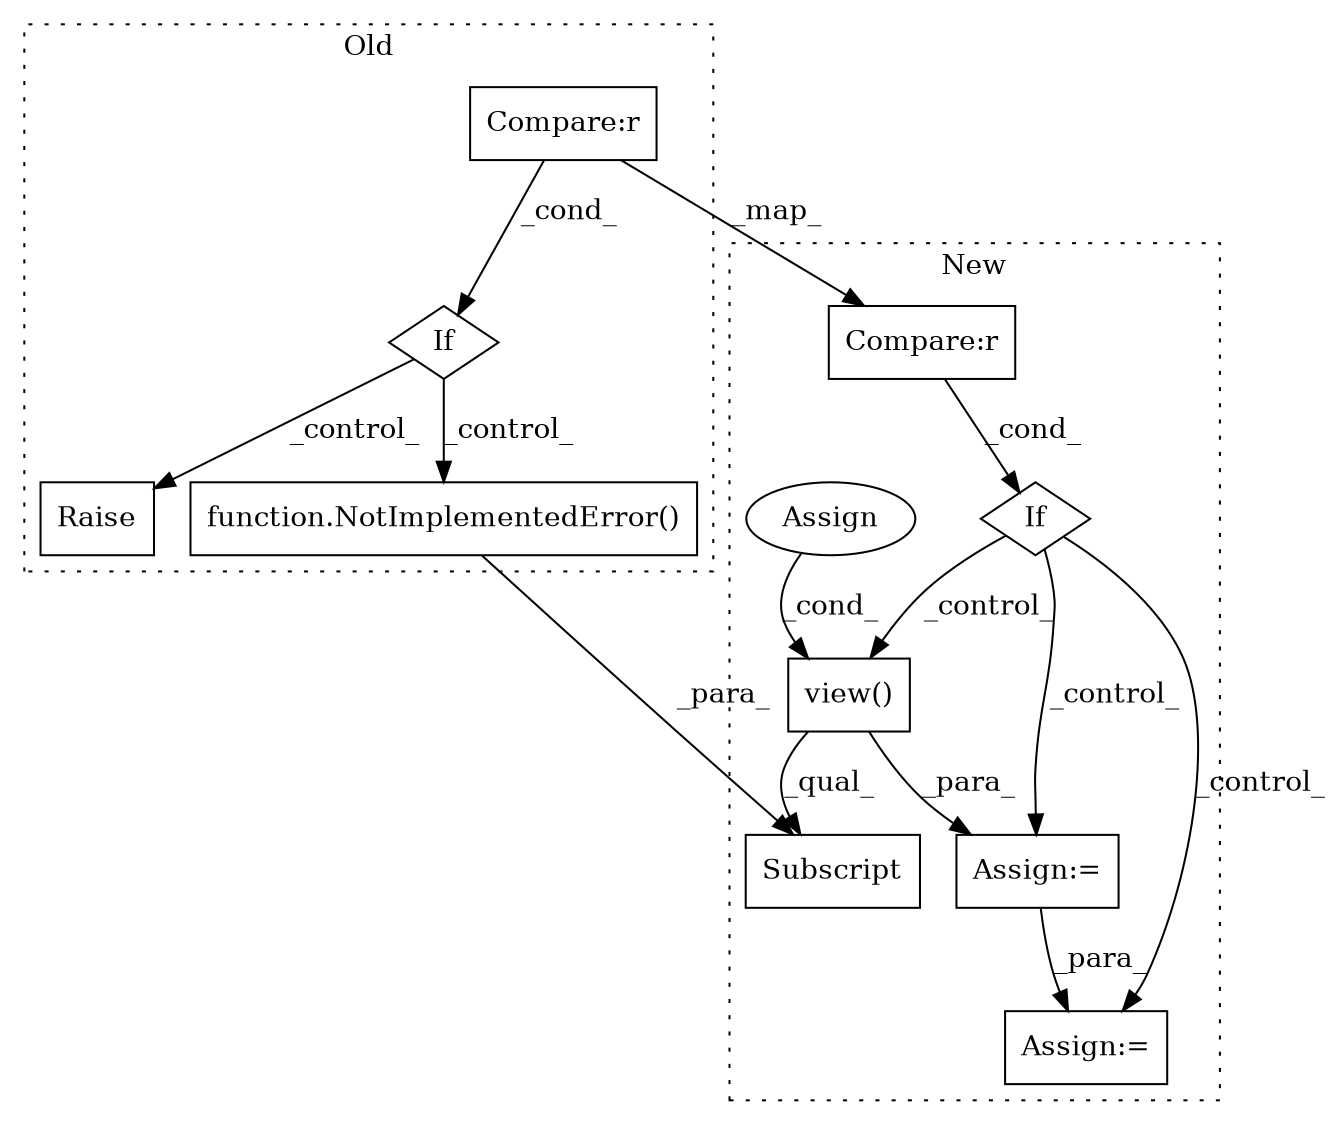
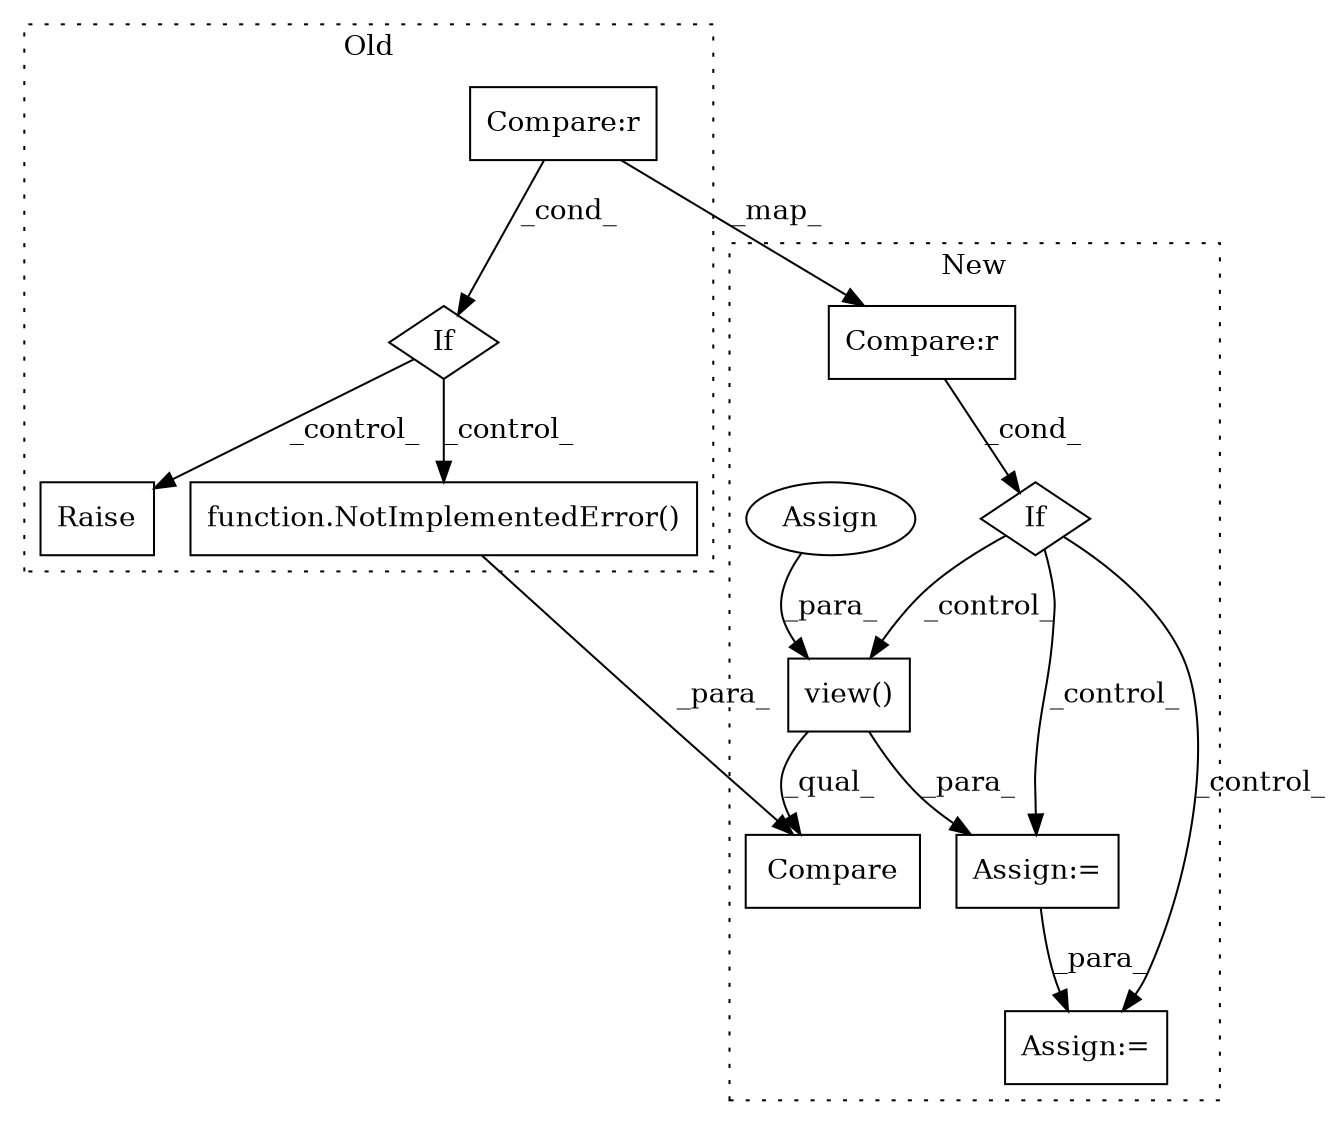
edge "Assign" -> "view()": label "_cond_" -> "_para_"
node "Subscript": label "Subscript" -> "Compare"
